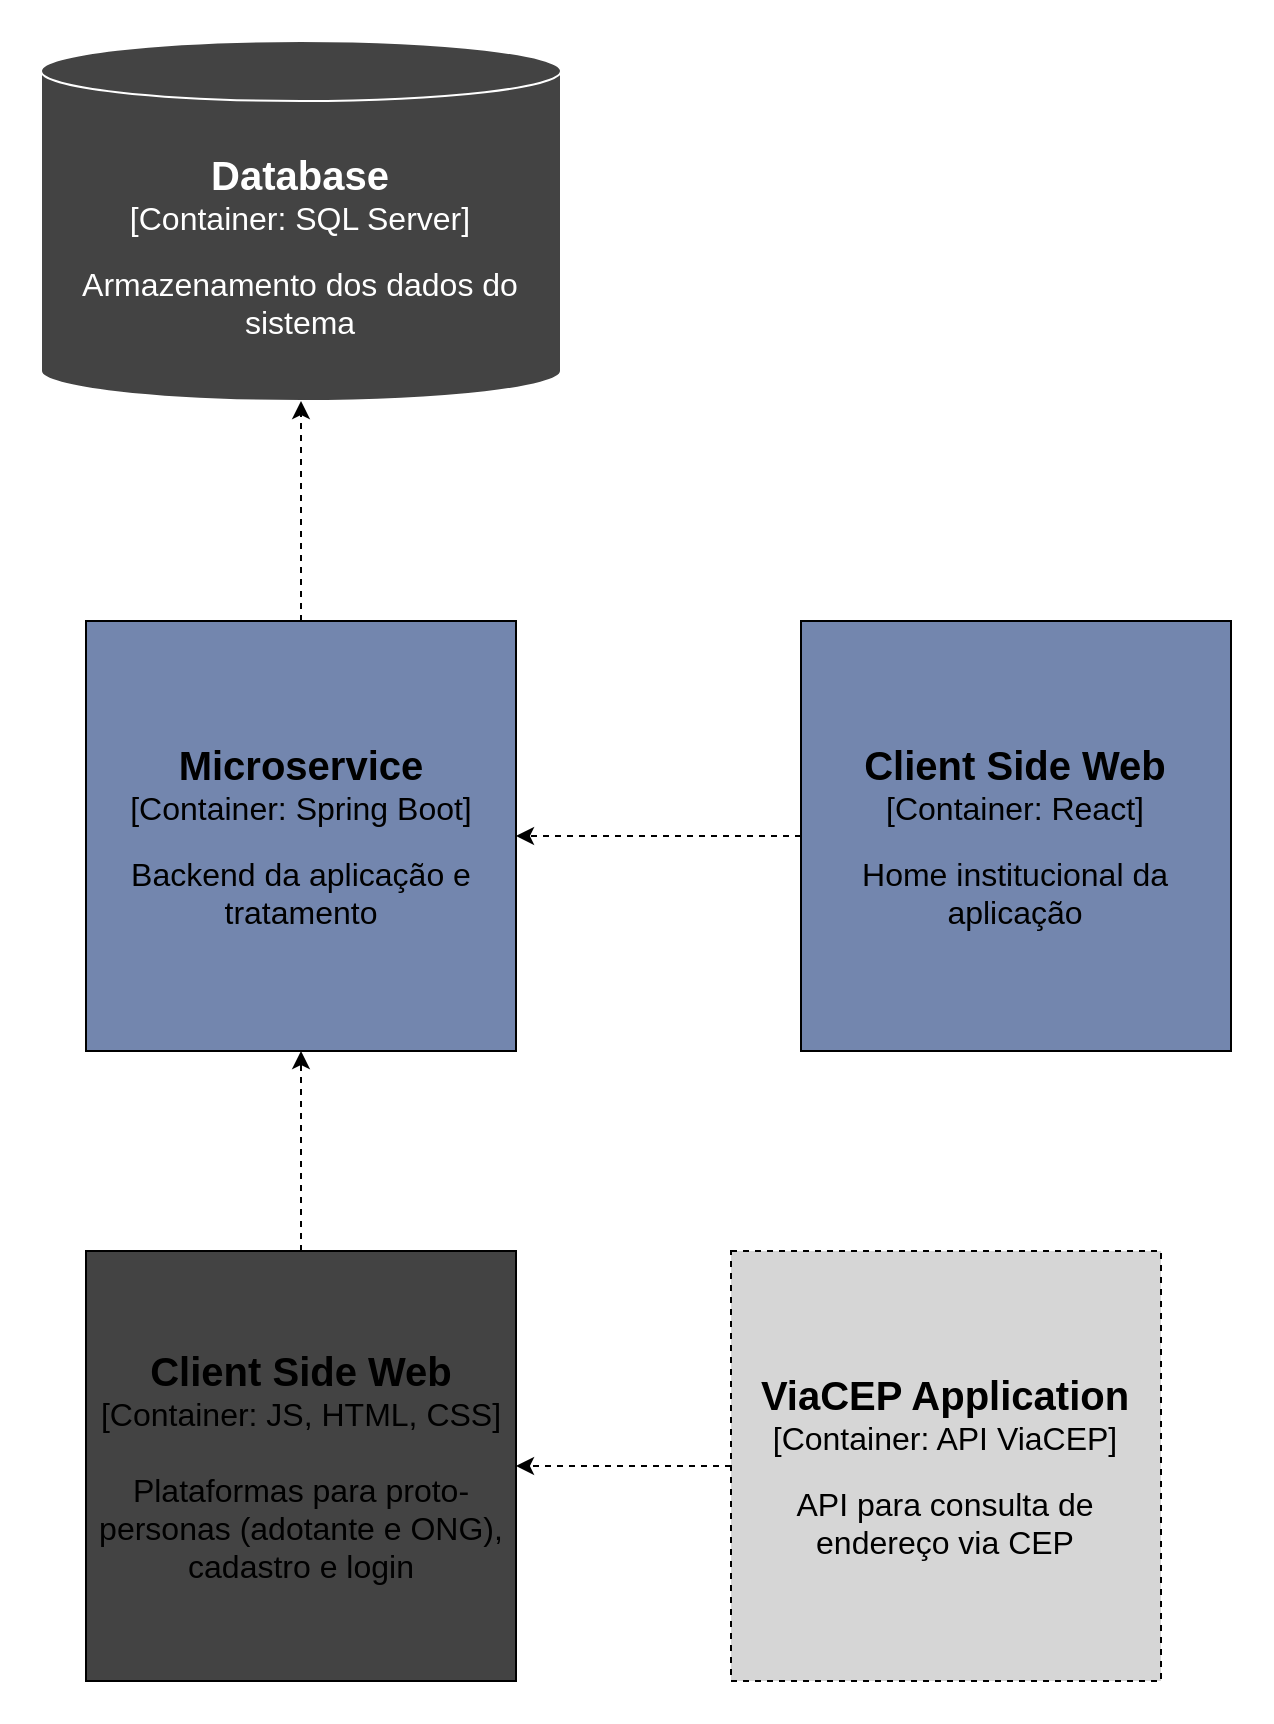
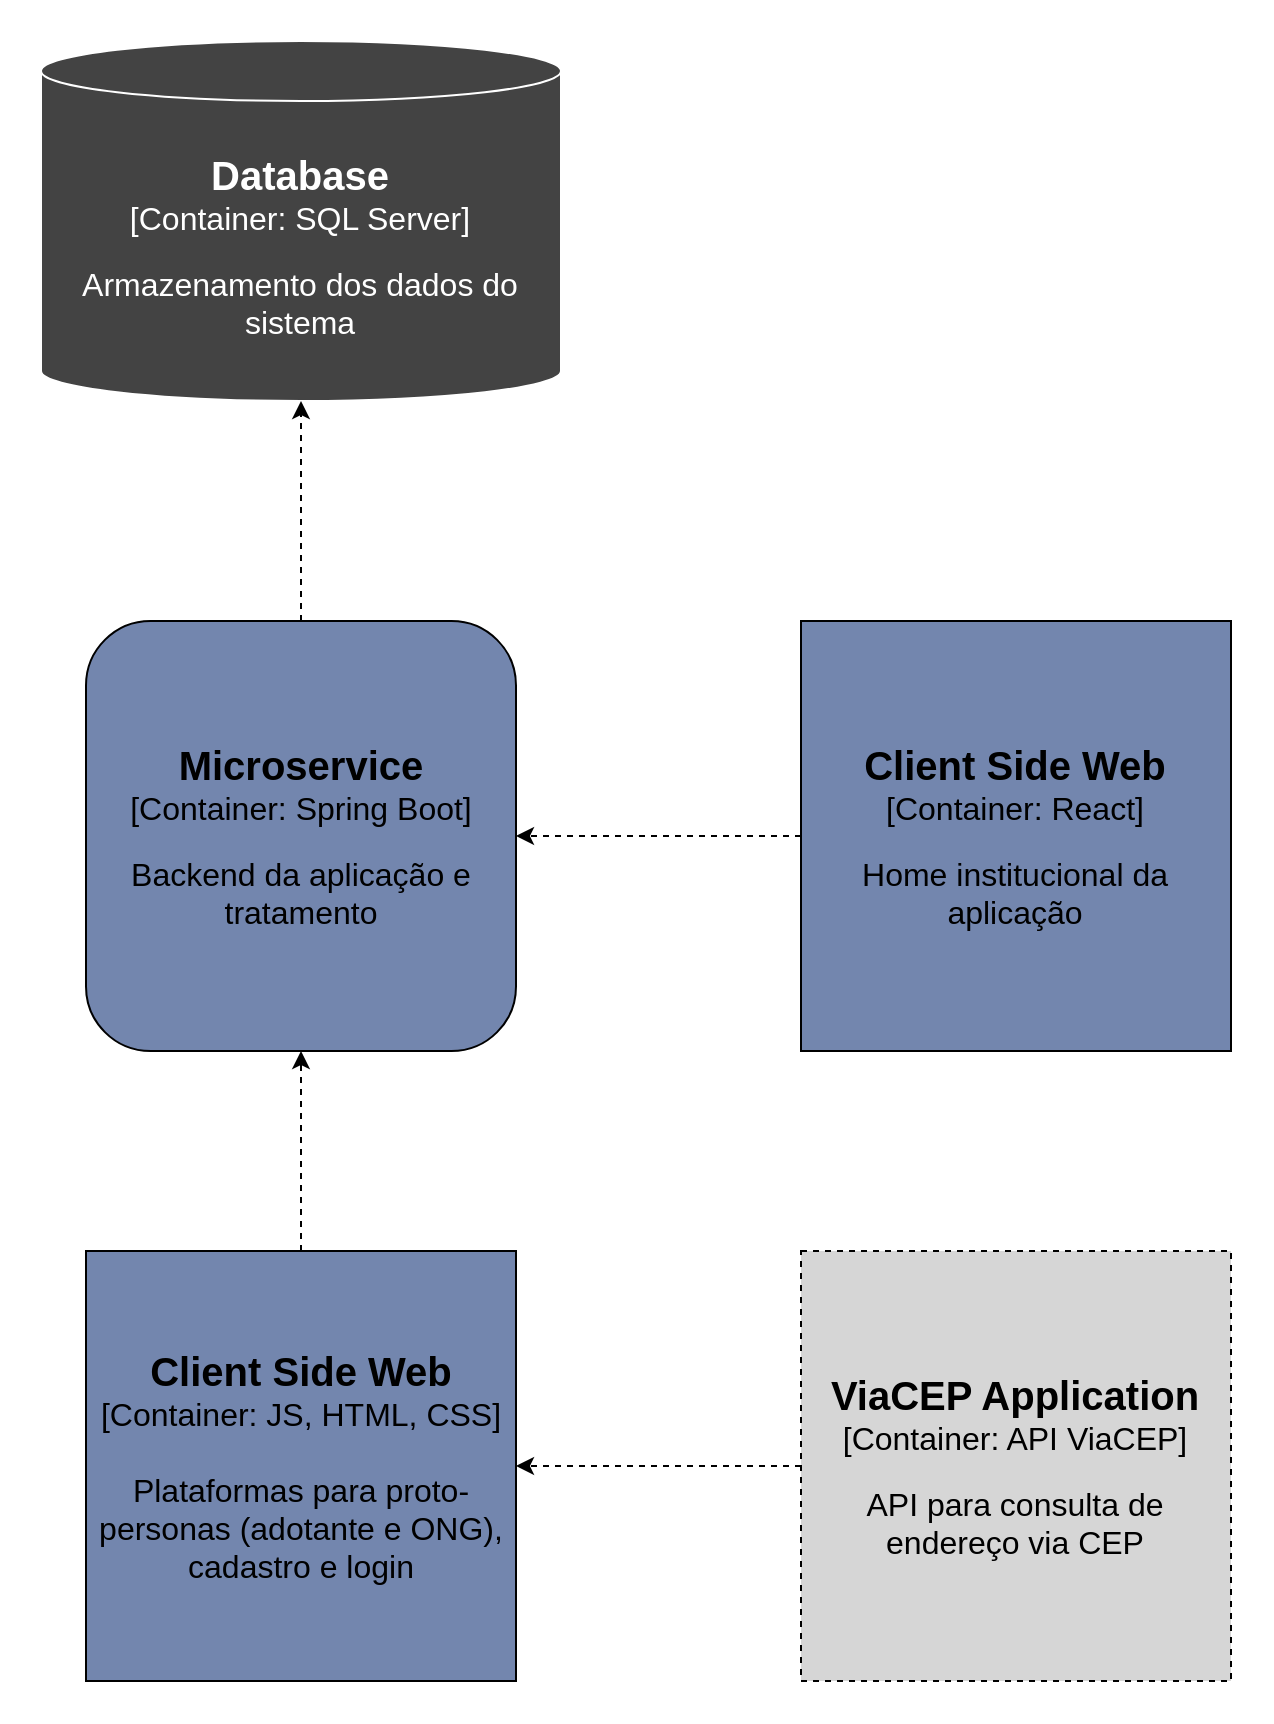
node "Microservice [Container: Spring Boot] Backend da aplicação e tratamento": shape rectangle -> rounded rectangle
node "Client Side Web [Container: JS, HTML, CSS] Plataformas para proto-personas (adotante e ONG), cadastro e login": fillcolor #434343 -> #7386ae
node "ViaCEP Application [Container: API ViaCEP] API para consulta de endereço via CEP": moved (946, 1466) -> (1016, 1466)
